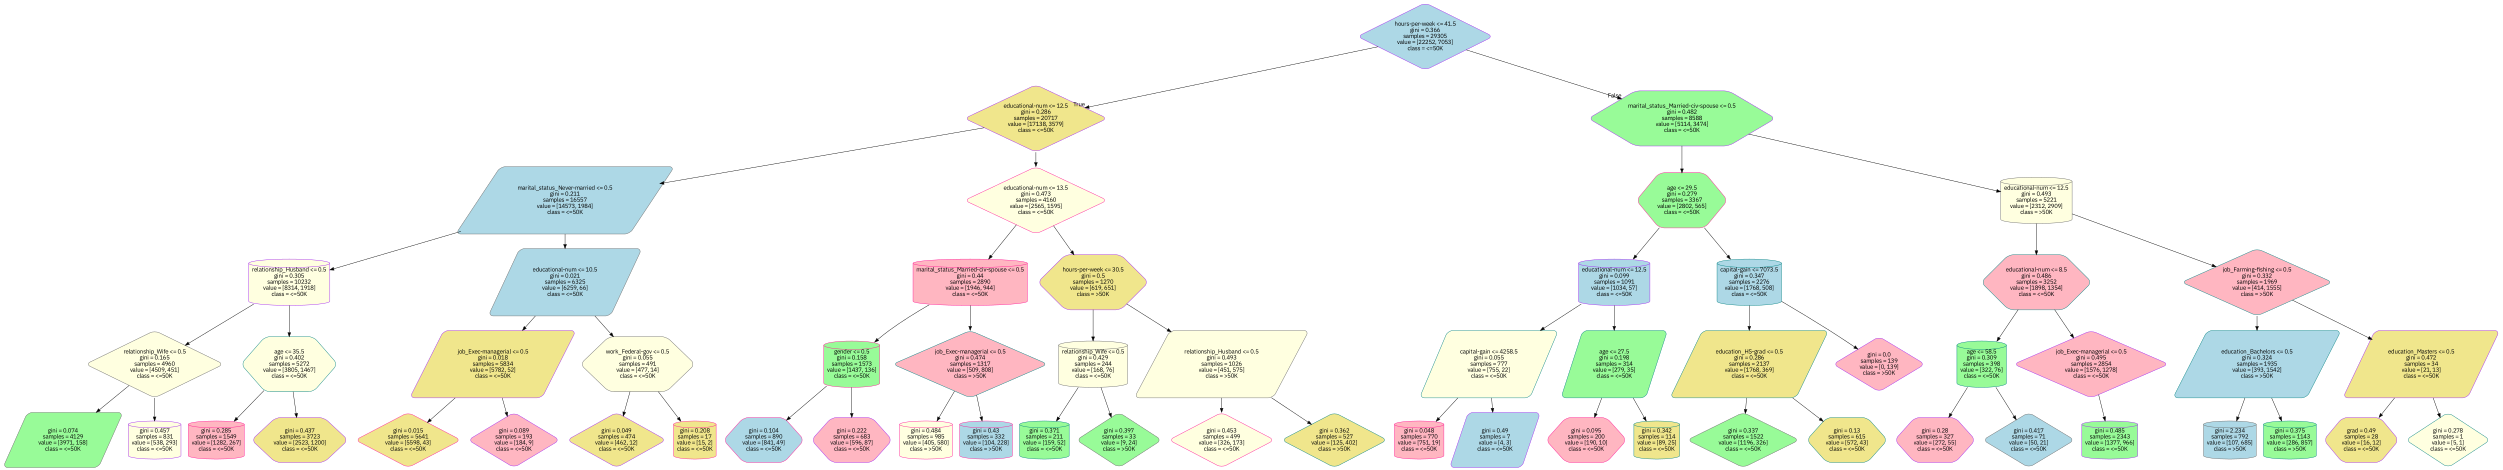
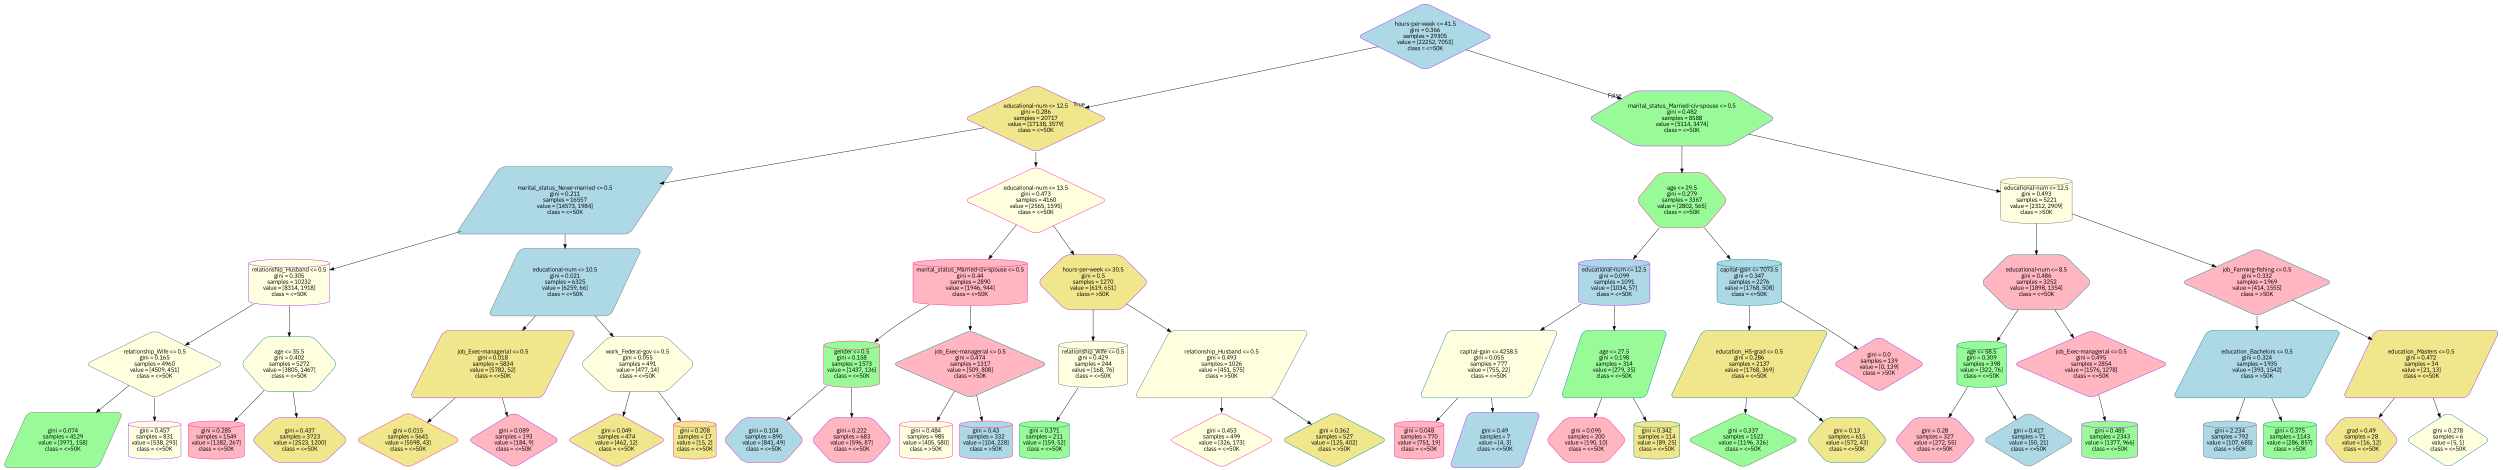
node "gini = 0.397 samples = 33 value = [9, 24] class = >50K": removed
node "gini = 0.278 samples = 1 value = [5, 1] class = <=50K": label "gini = 0.278 samples = 1 value = [5, 1] class = <=50K" -> "gini = 0.278 samples = 6 value = [5, 1] class = <=50K"
